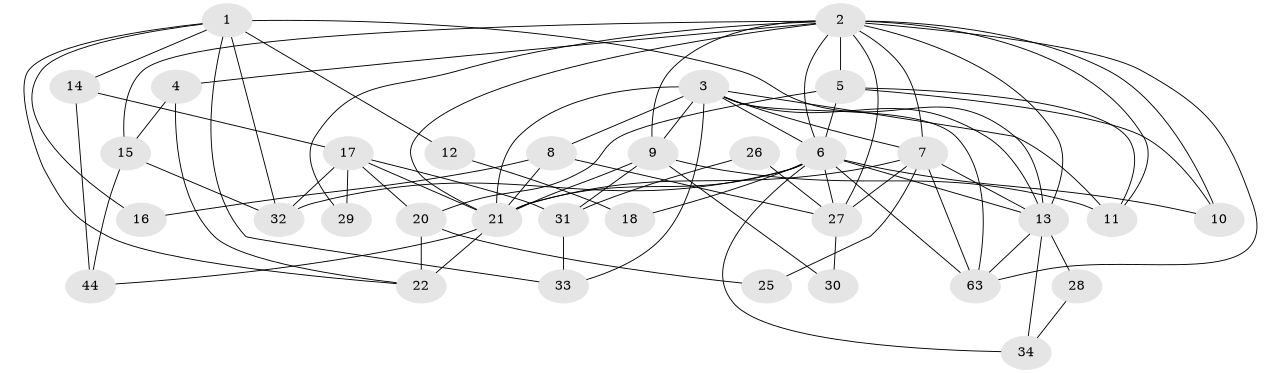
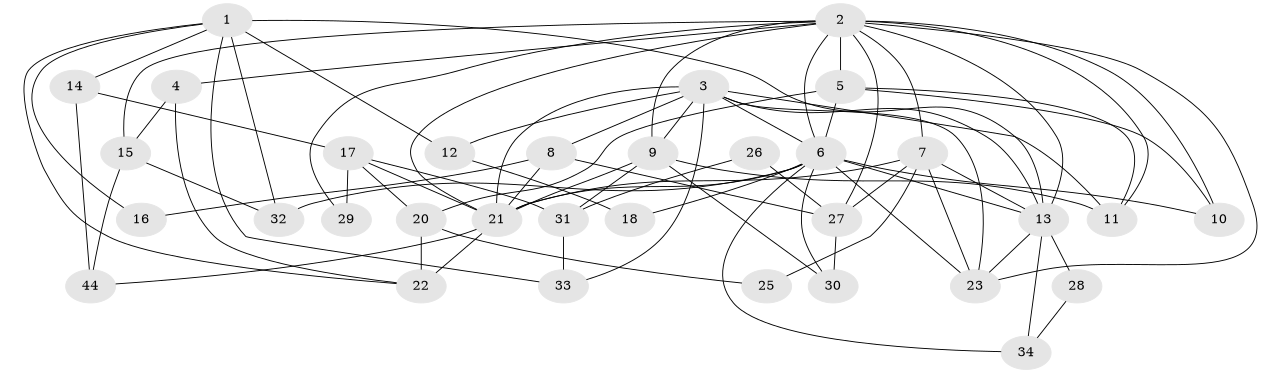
edge "3" -- "7": now "3" -- "12"
edge "6" -- "27": now "6" -- "30"
edge "17" -- "32": removed
node "63": label "63" -> "23"
